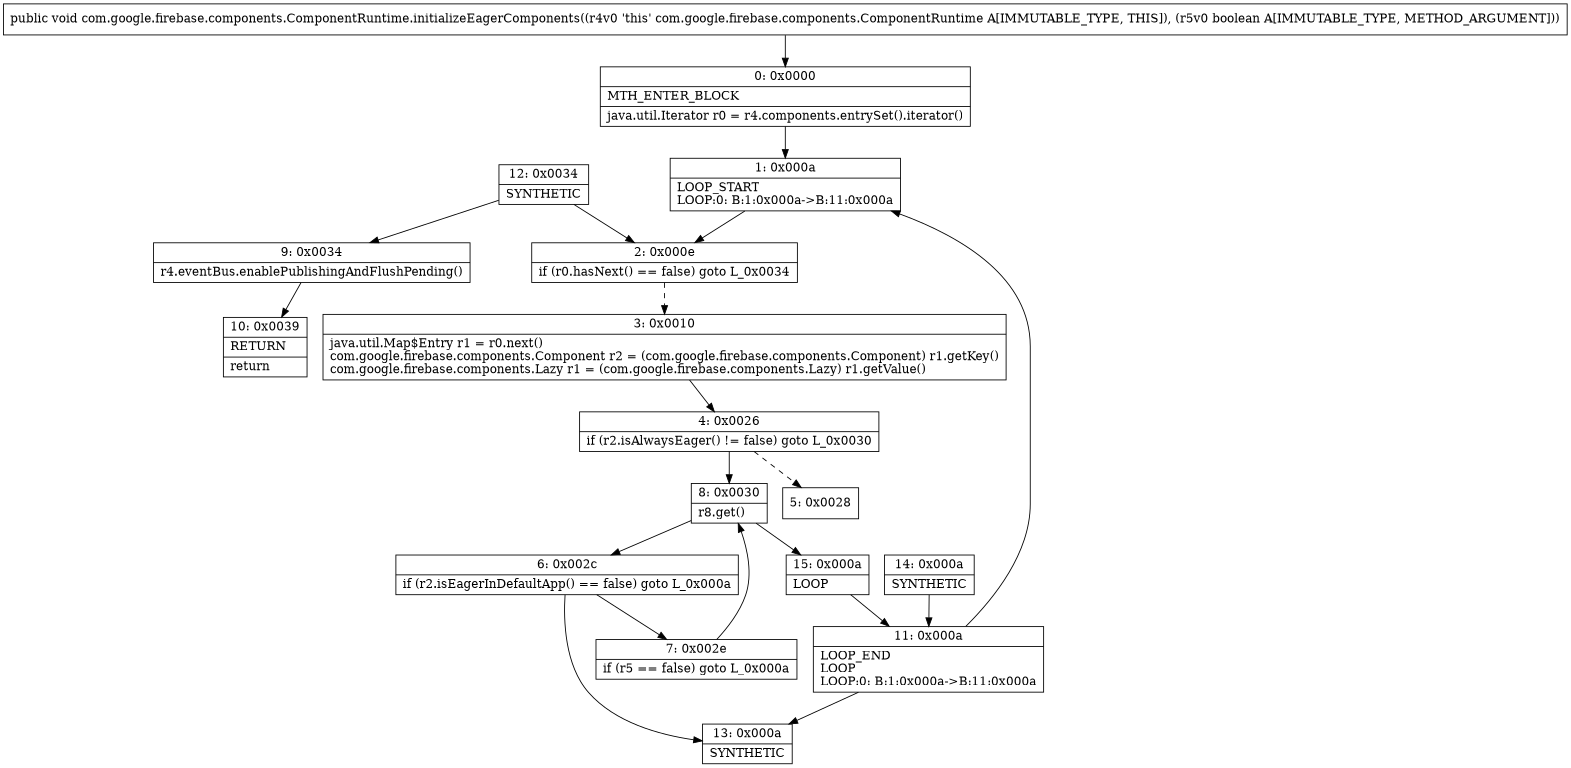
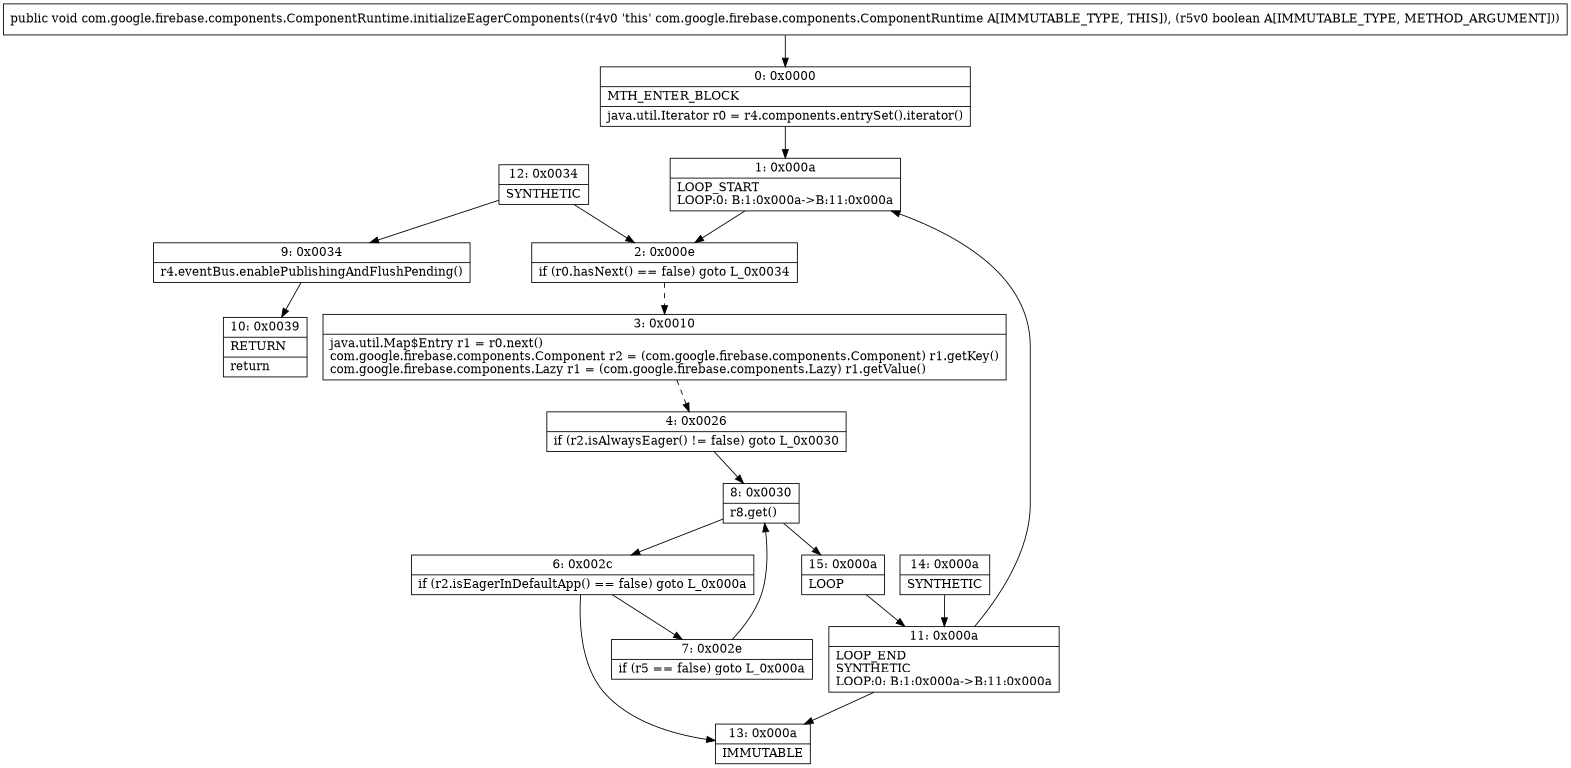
edge "3: 0x0010" -> "4: 0x0026": style solid -> dashed
node "5: 0x0028": removed
node "11: 0x000a": text "LOOP" -> "SYNTHETIC"
node "13: 0x000a": text "SYNTHETIC" -> "IMMUTABLE"
